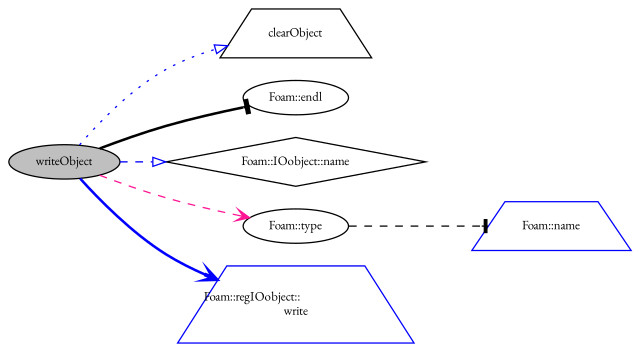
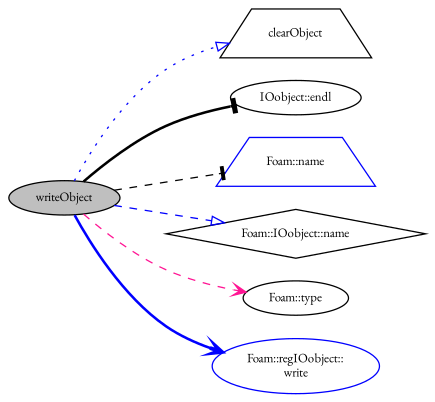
node "Foam::endl": label "Foam::endl" -> "IOobject::endl"
edge "Foam::type" -> "Foam::name": now "writeObject" -> "Foam::name"
node "Foam::regIOobject:: write": shape trapezium -> ellipse
